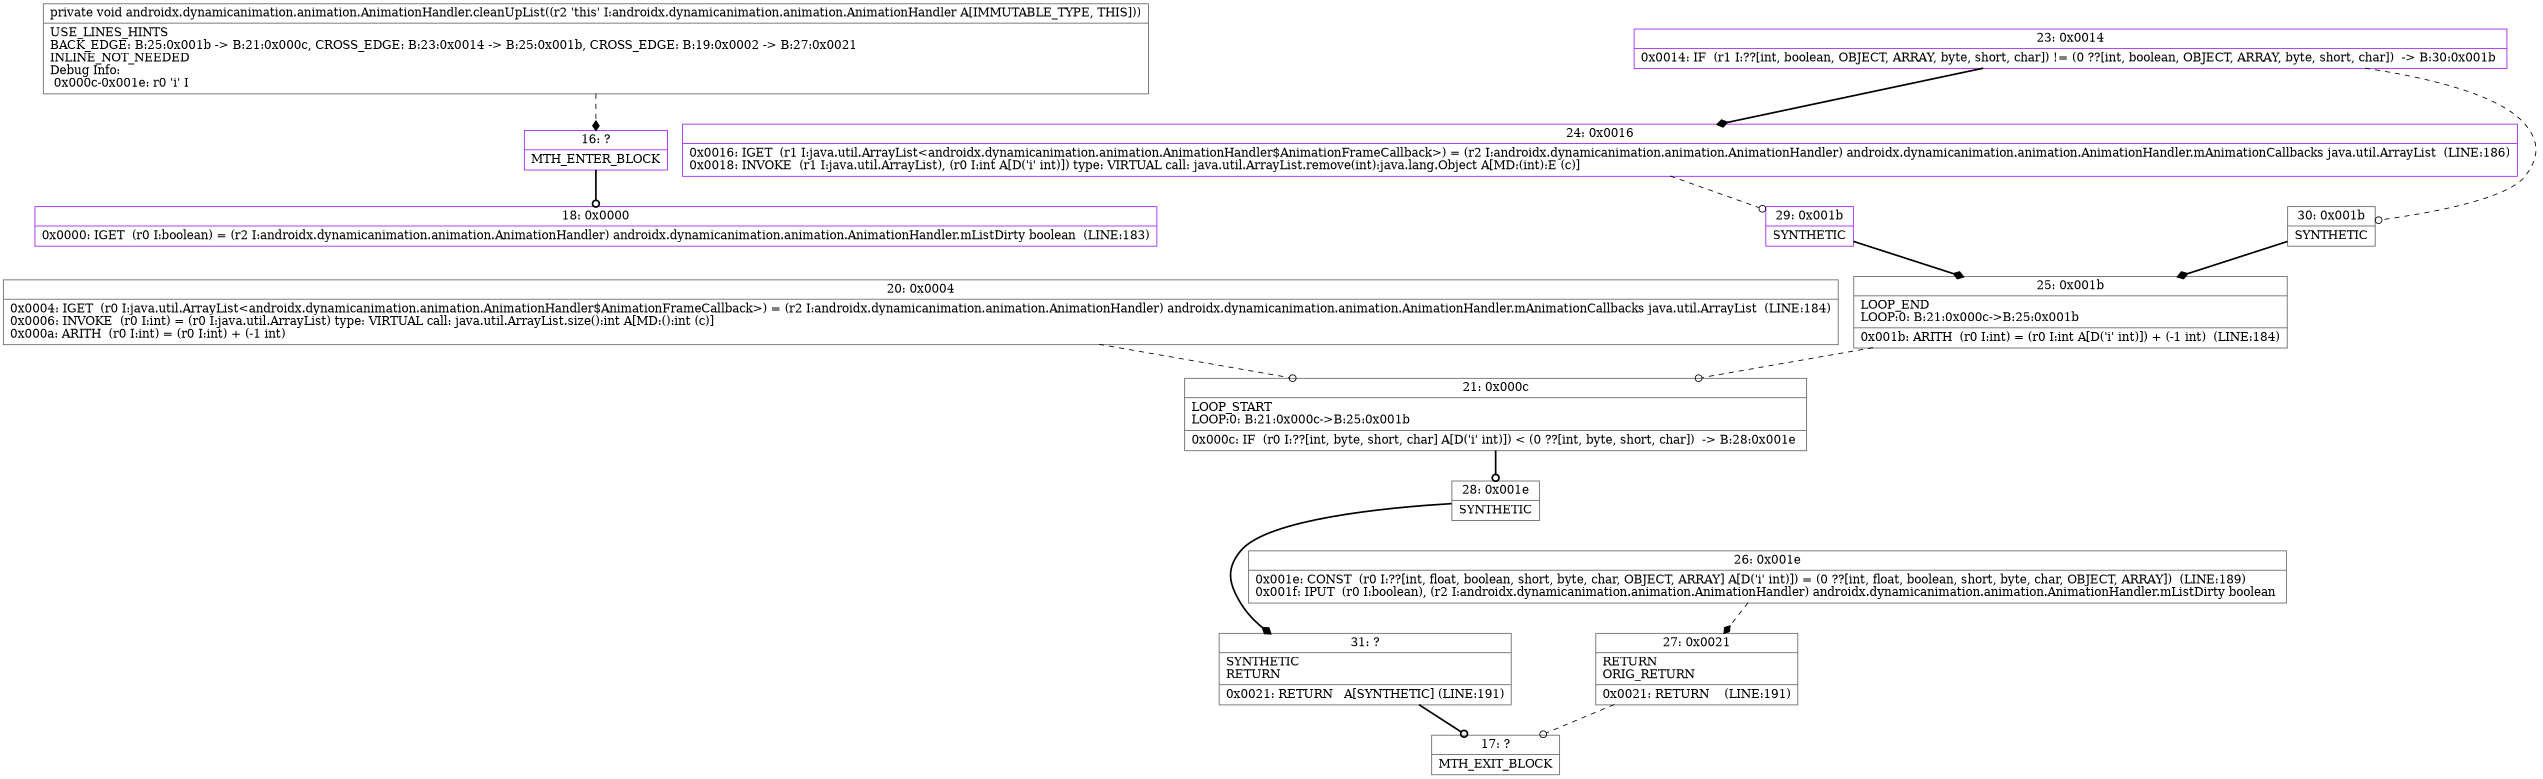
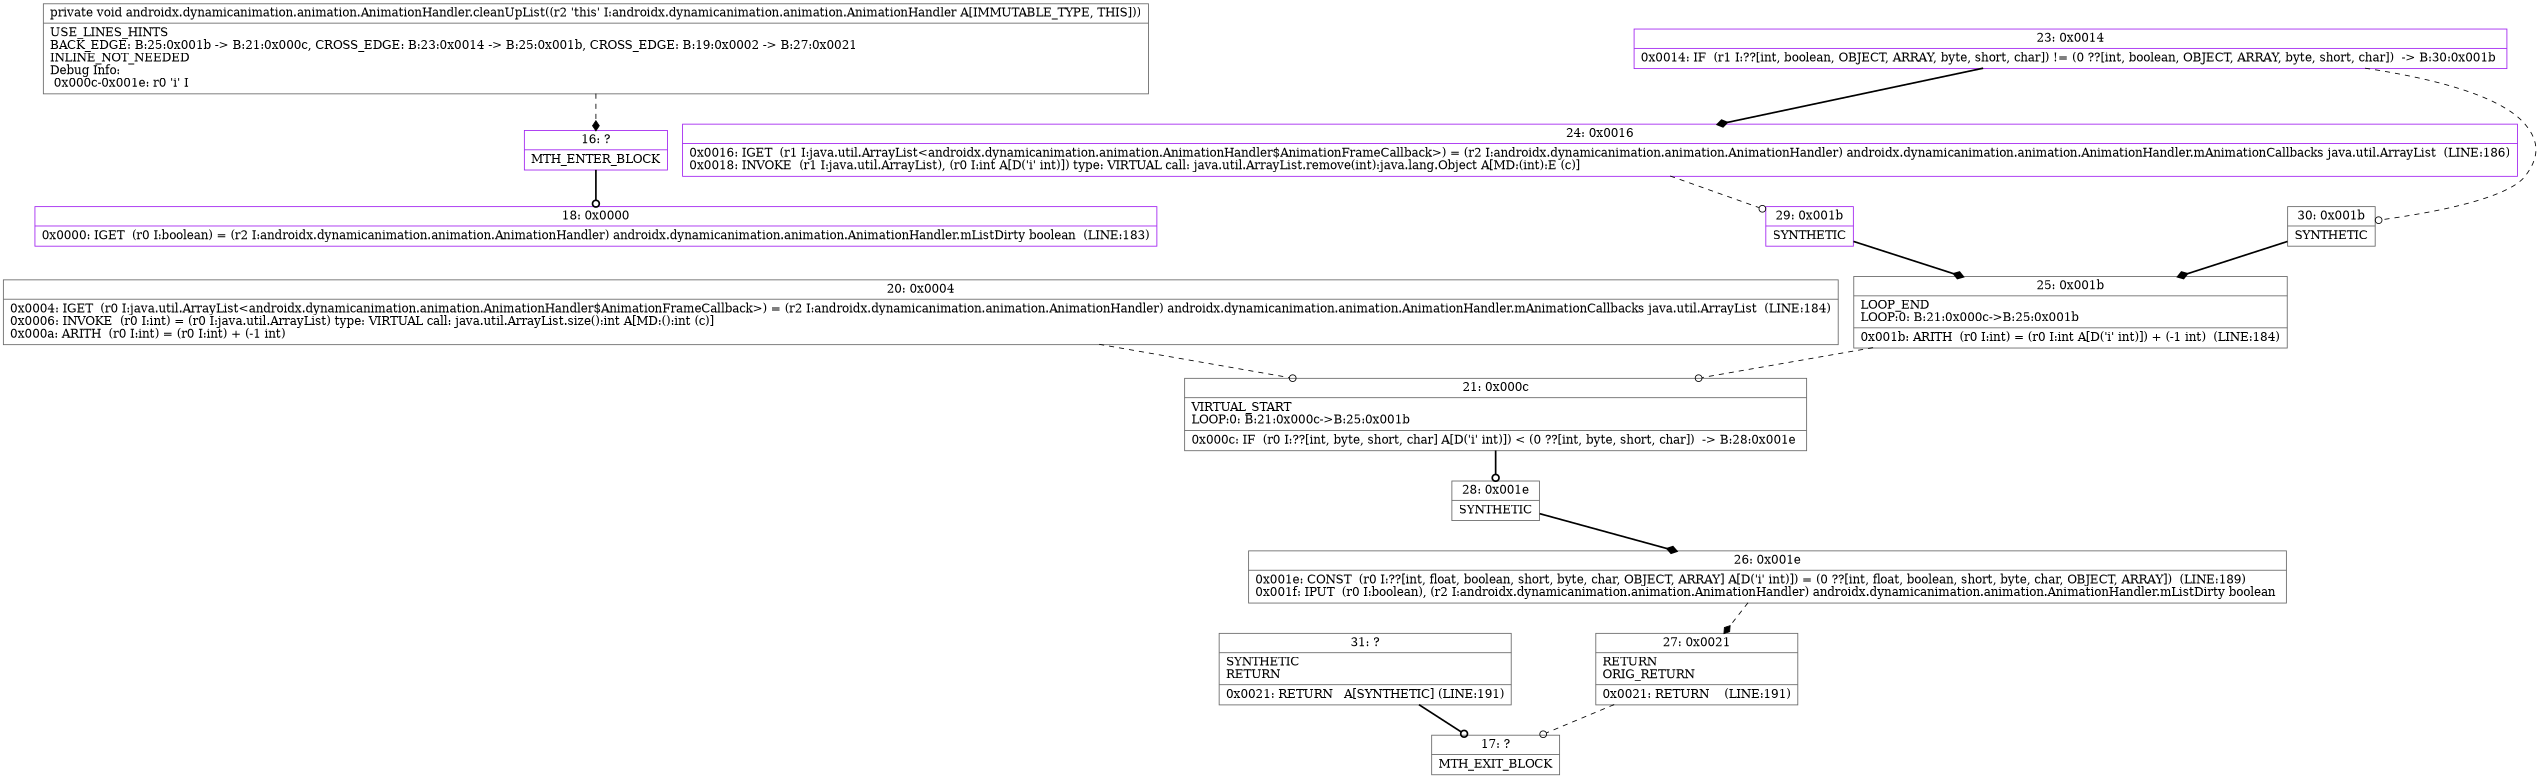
node "21: 0x000c": text "LOOP_START" -> "VIRTUAL_START"
edge "28: 0x001e" -> "31: ?": now "28: 0x001e" -> "26: 0x001e"
